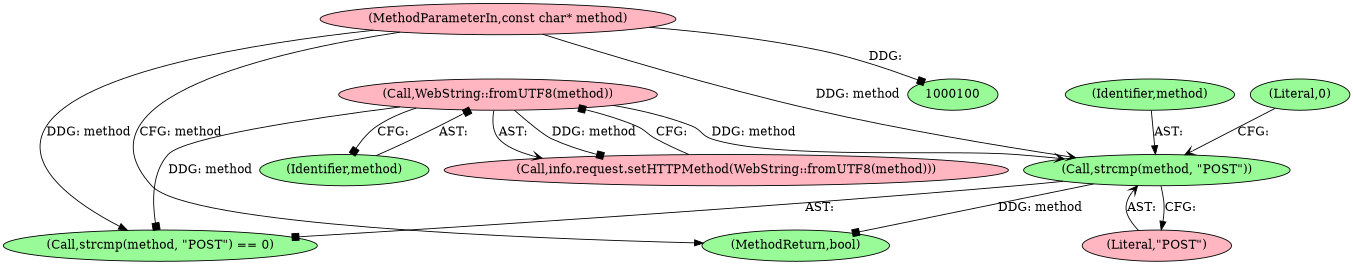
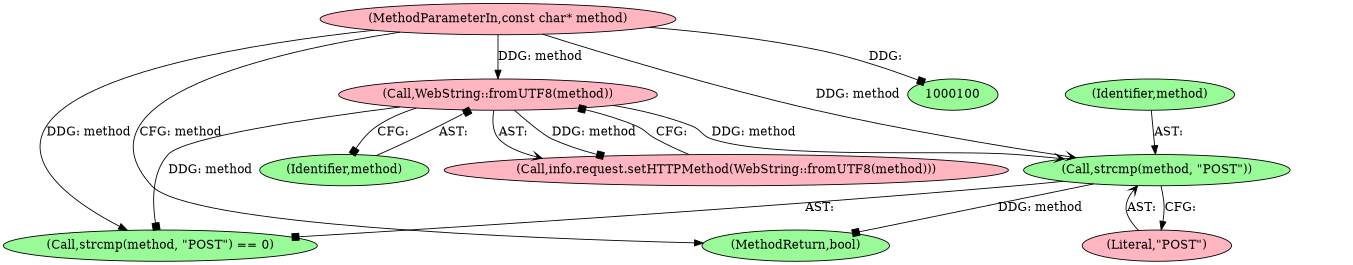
edge "(MethodParameterIn,const char* method)" -> "(Call,WebString::fromUTF8(method))": added, label "DDG: method"
node "(Literal,0)": removed
